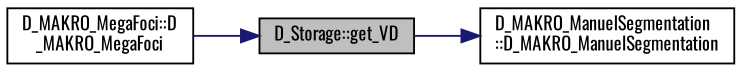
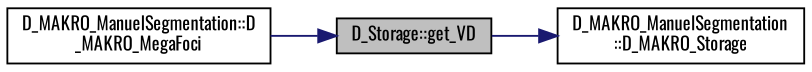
node "D_MAKRO_MegaFoci::D _MAKRO_MegaFoci": label "D_MAKRO_MegaFoci::D _MAKRO_MegaFoci" -> "D_MAKRO_ManuelSegmentation::D _MAKRO_MegaFoci"
node "D_MAKRO_ManuelSegmentation ::D_MAKRO_ManuelSegmentation": label "D_MAKRO_ManuelSegmentation ::D_MAKRO_ManuelSegmentation" -> "D_MAKRO_ManuelSegmentation ::D_MAKRO_Storage"
